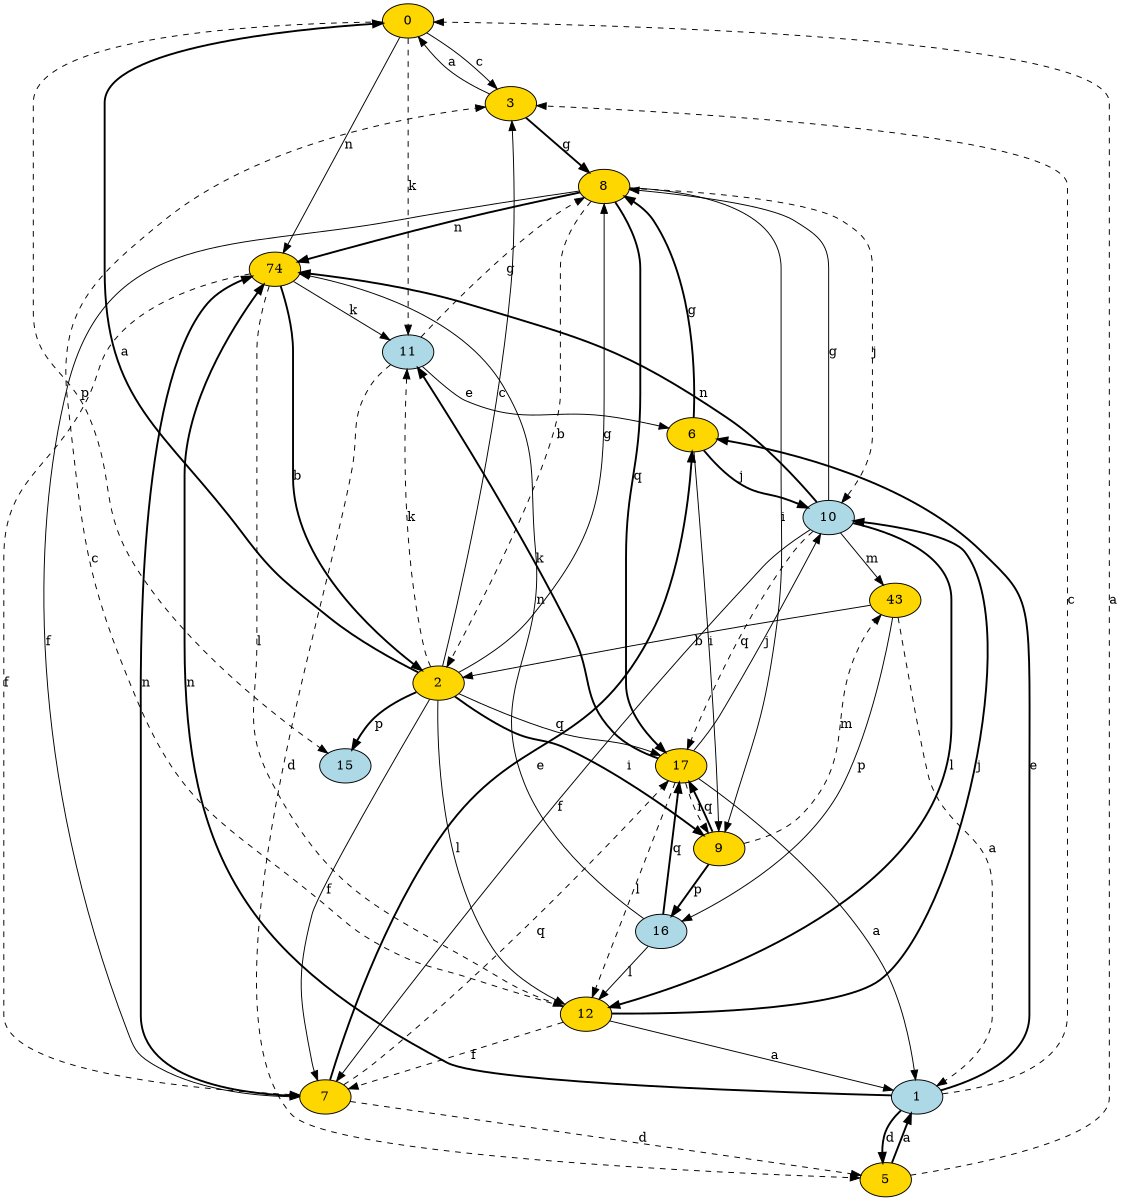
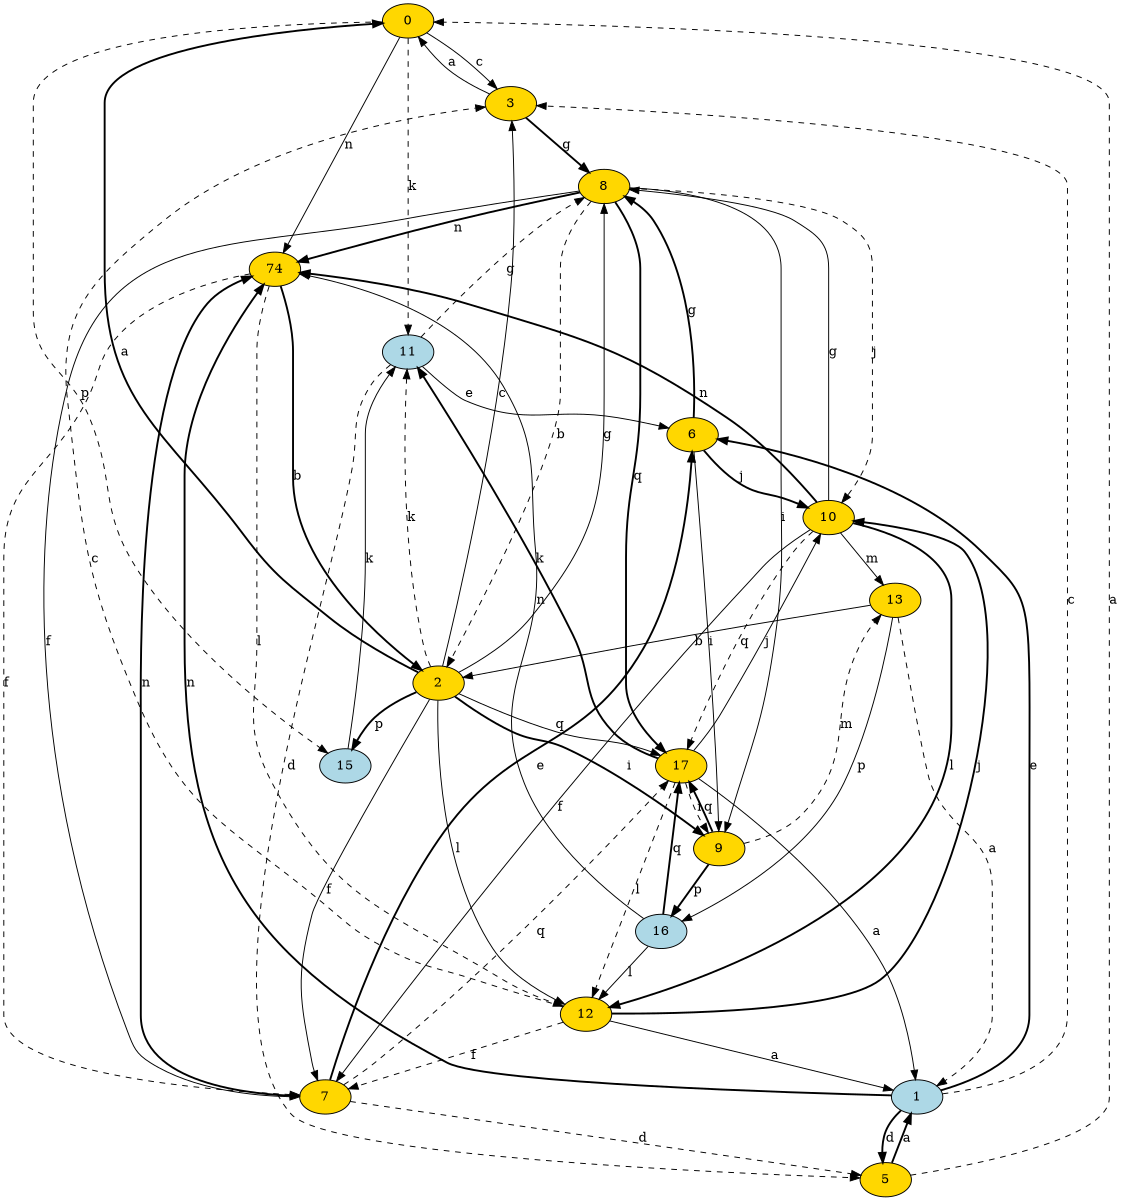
edge "74" -> "11": now "15" -> "11"
node "10": fillcolor lightblue -> gold
node "43": label "43" -> "13"
